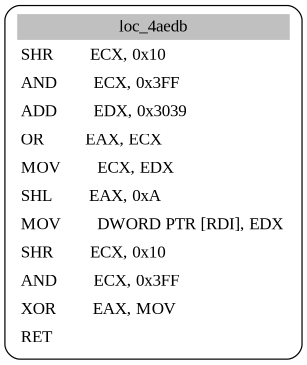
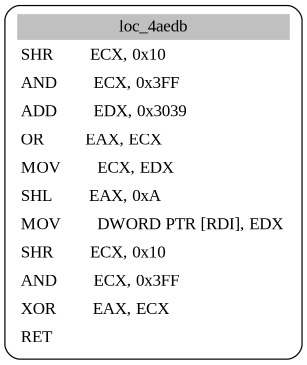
node "loc_4aedb": text "XOR        EAX, MOV" -> "XOR        EAX, ECX"
